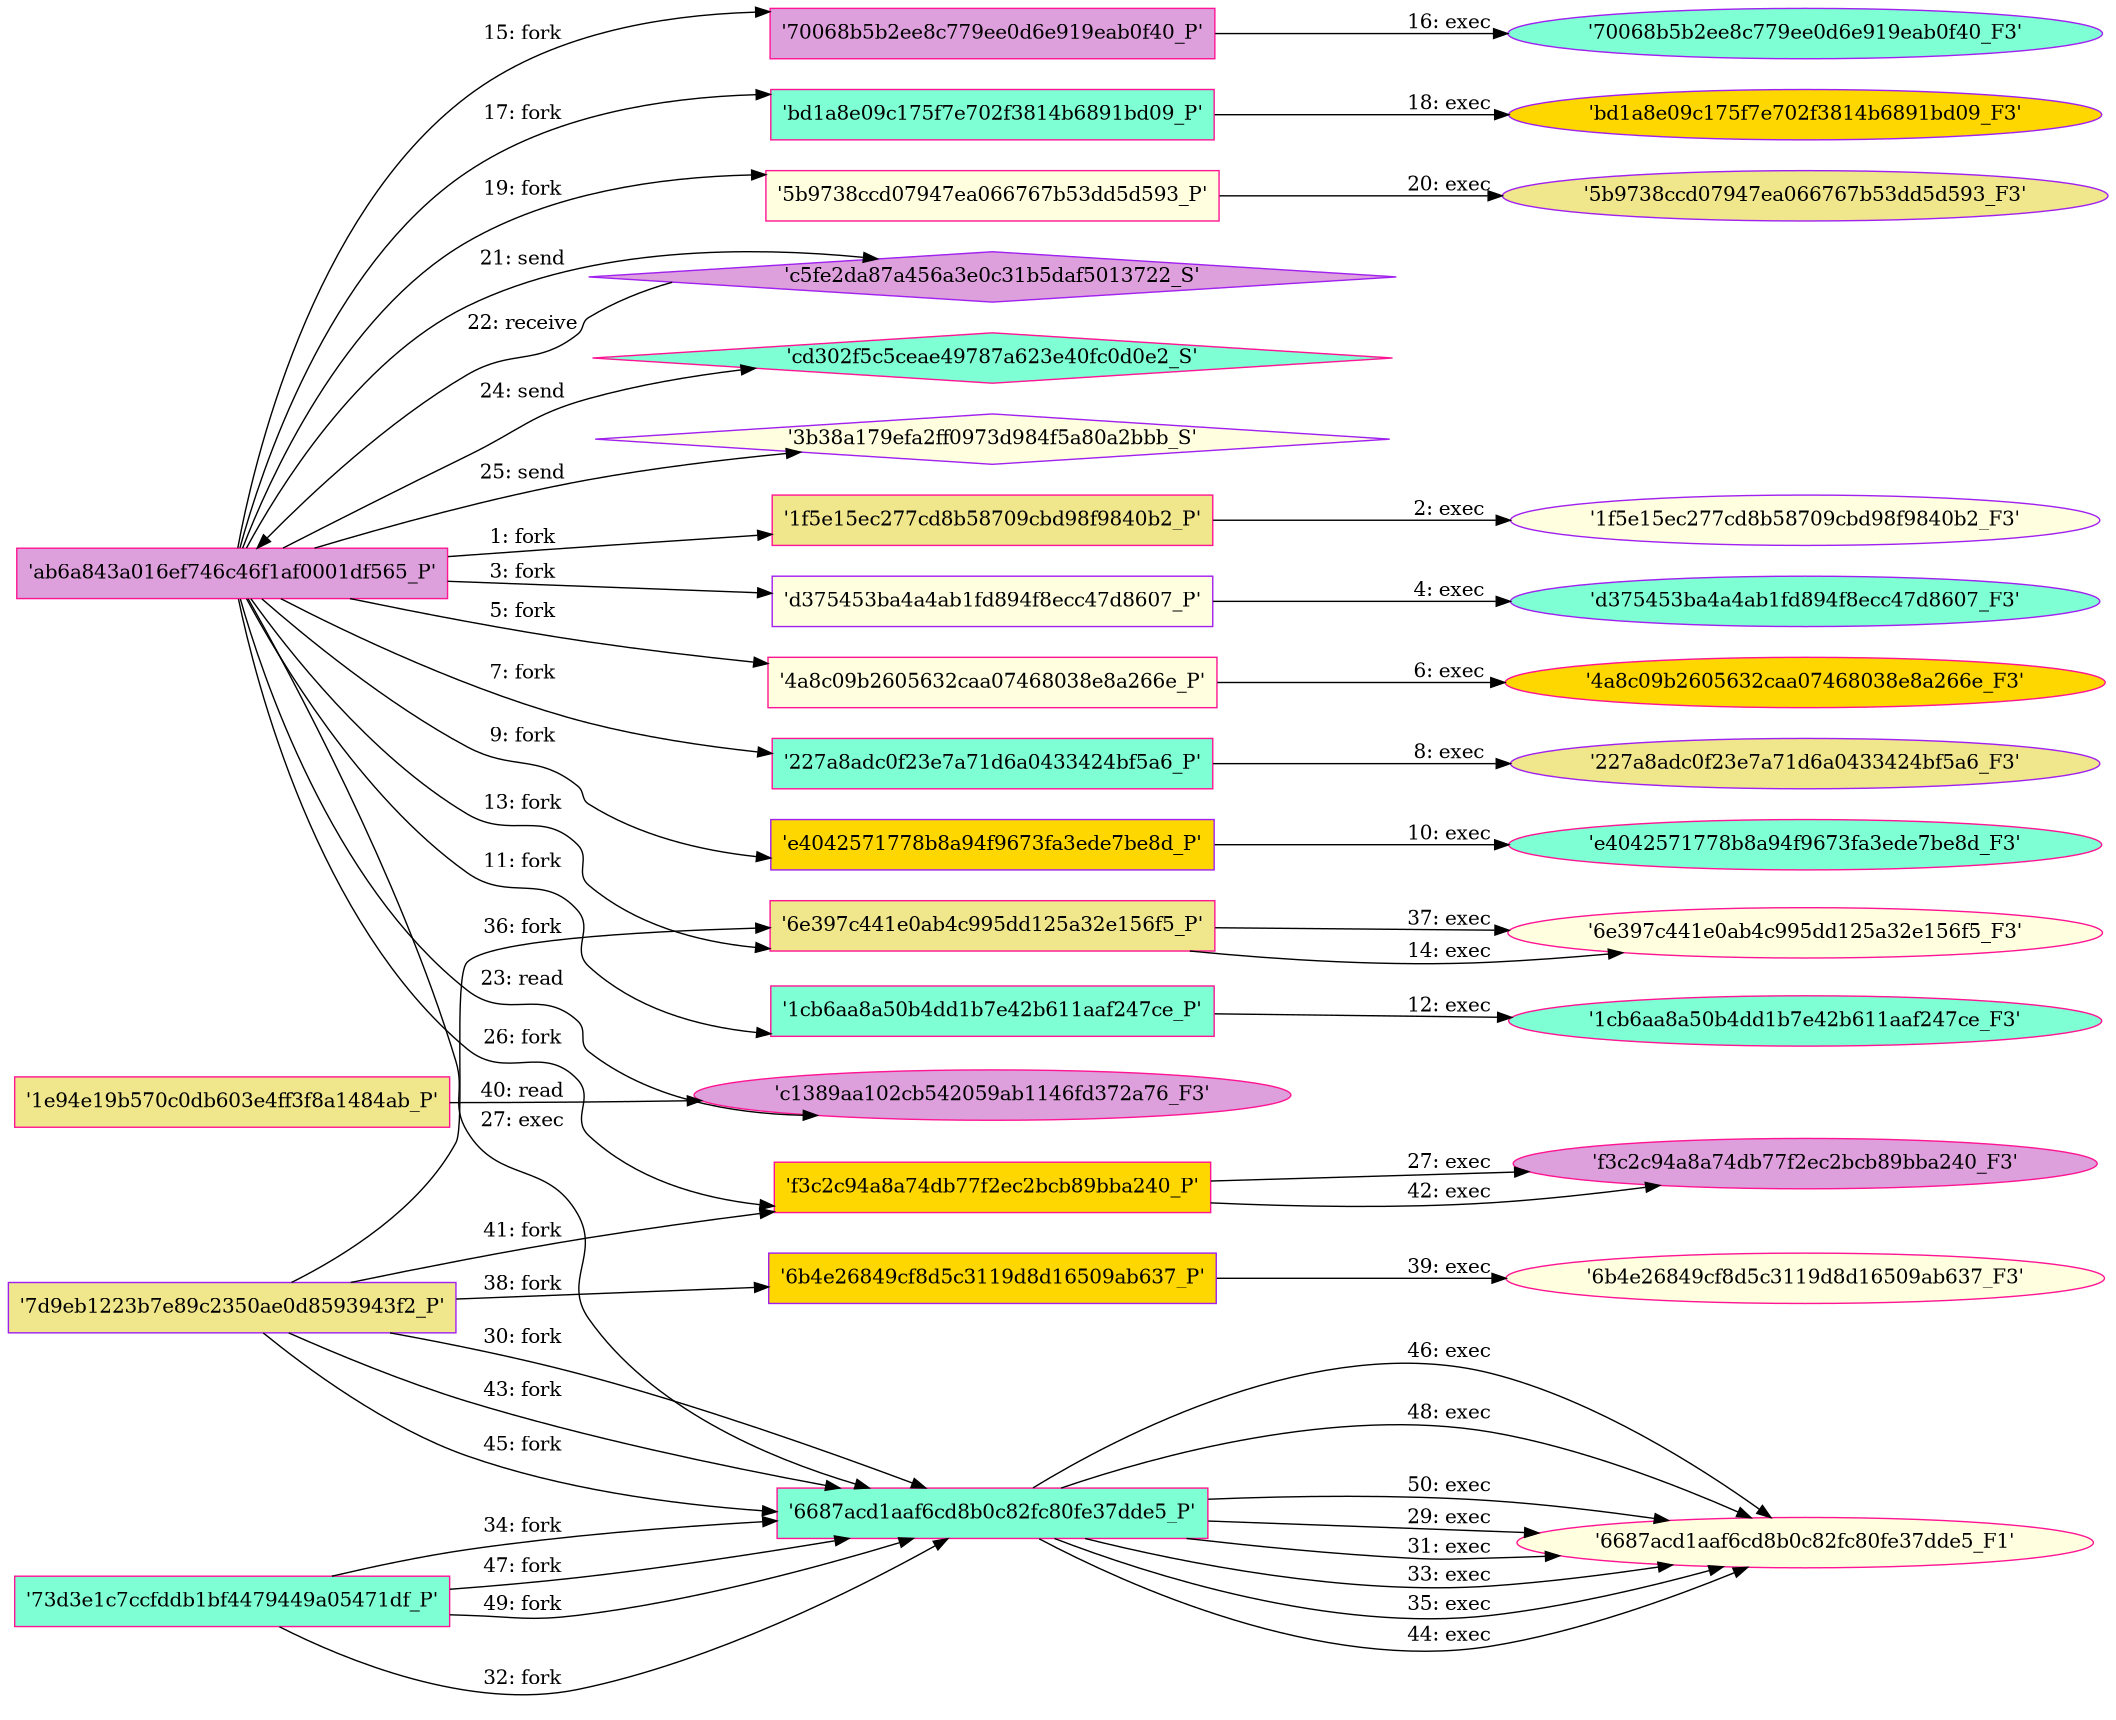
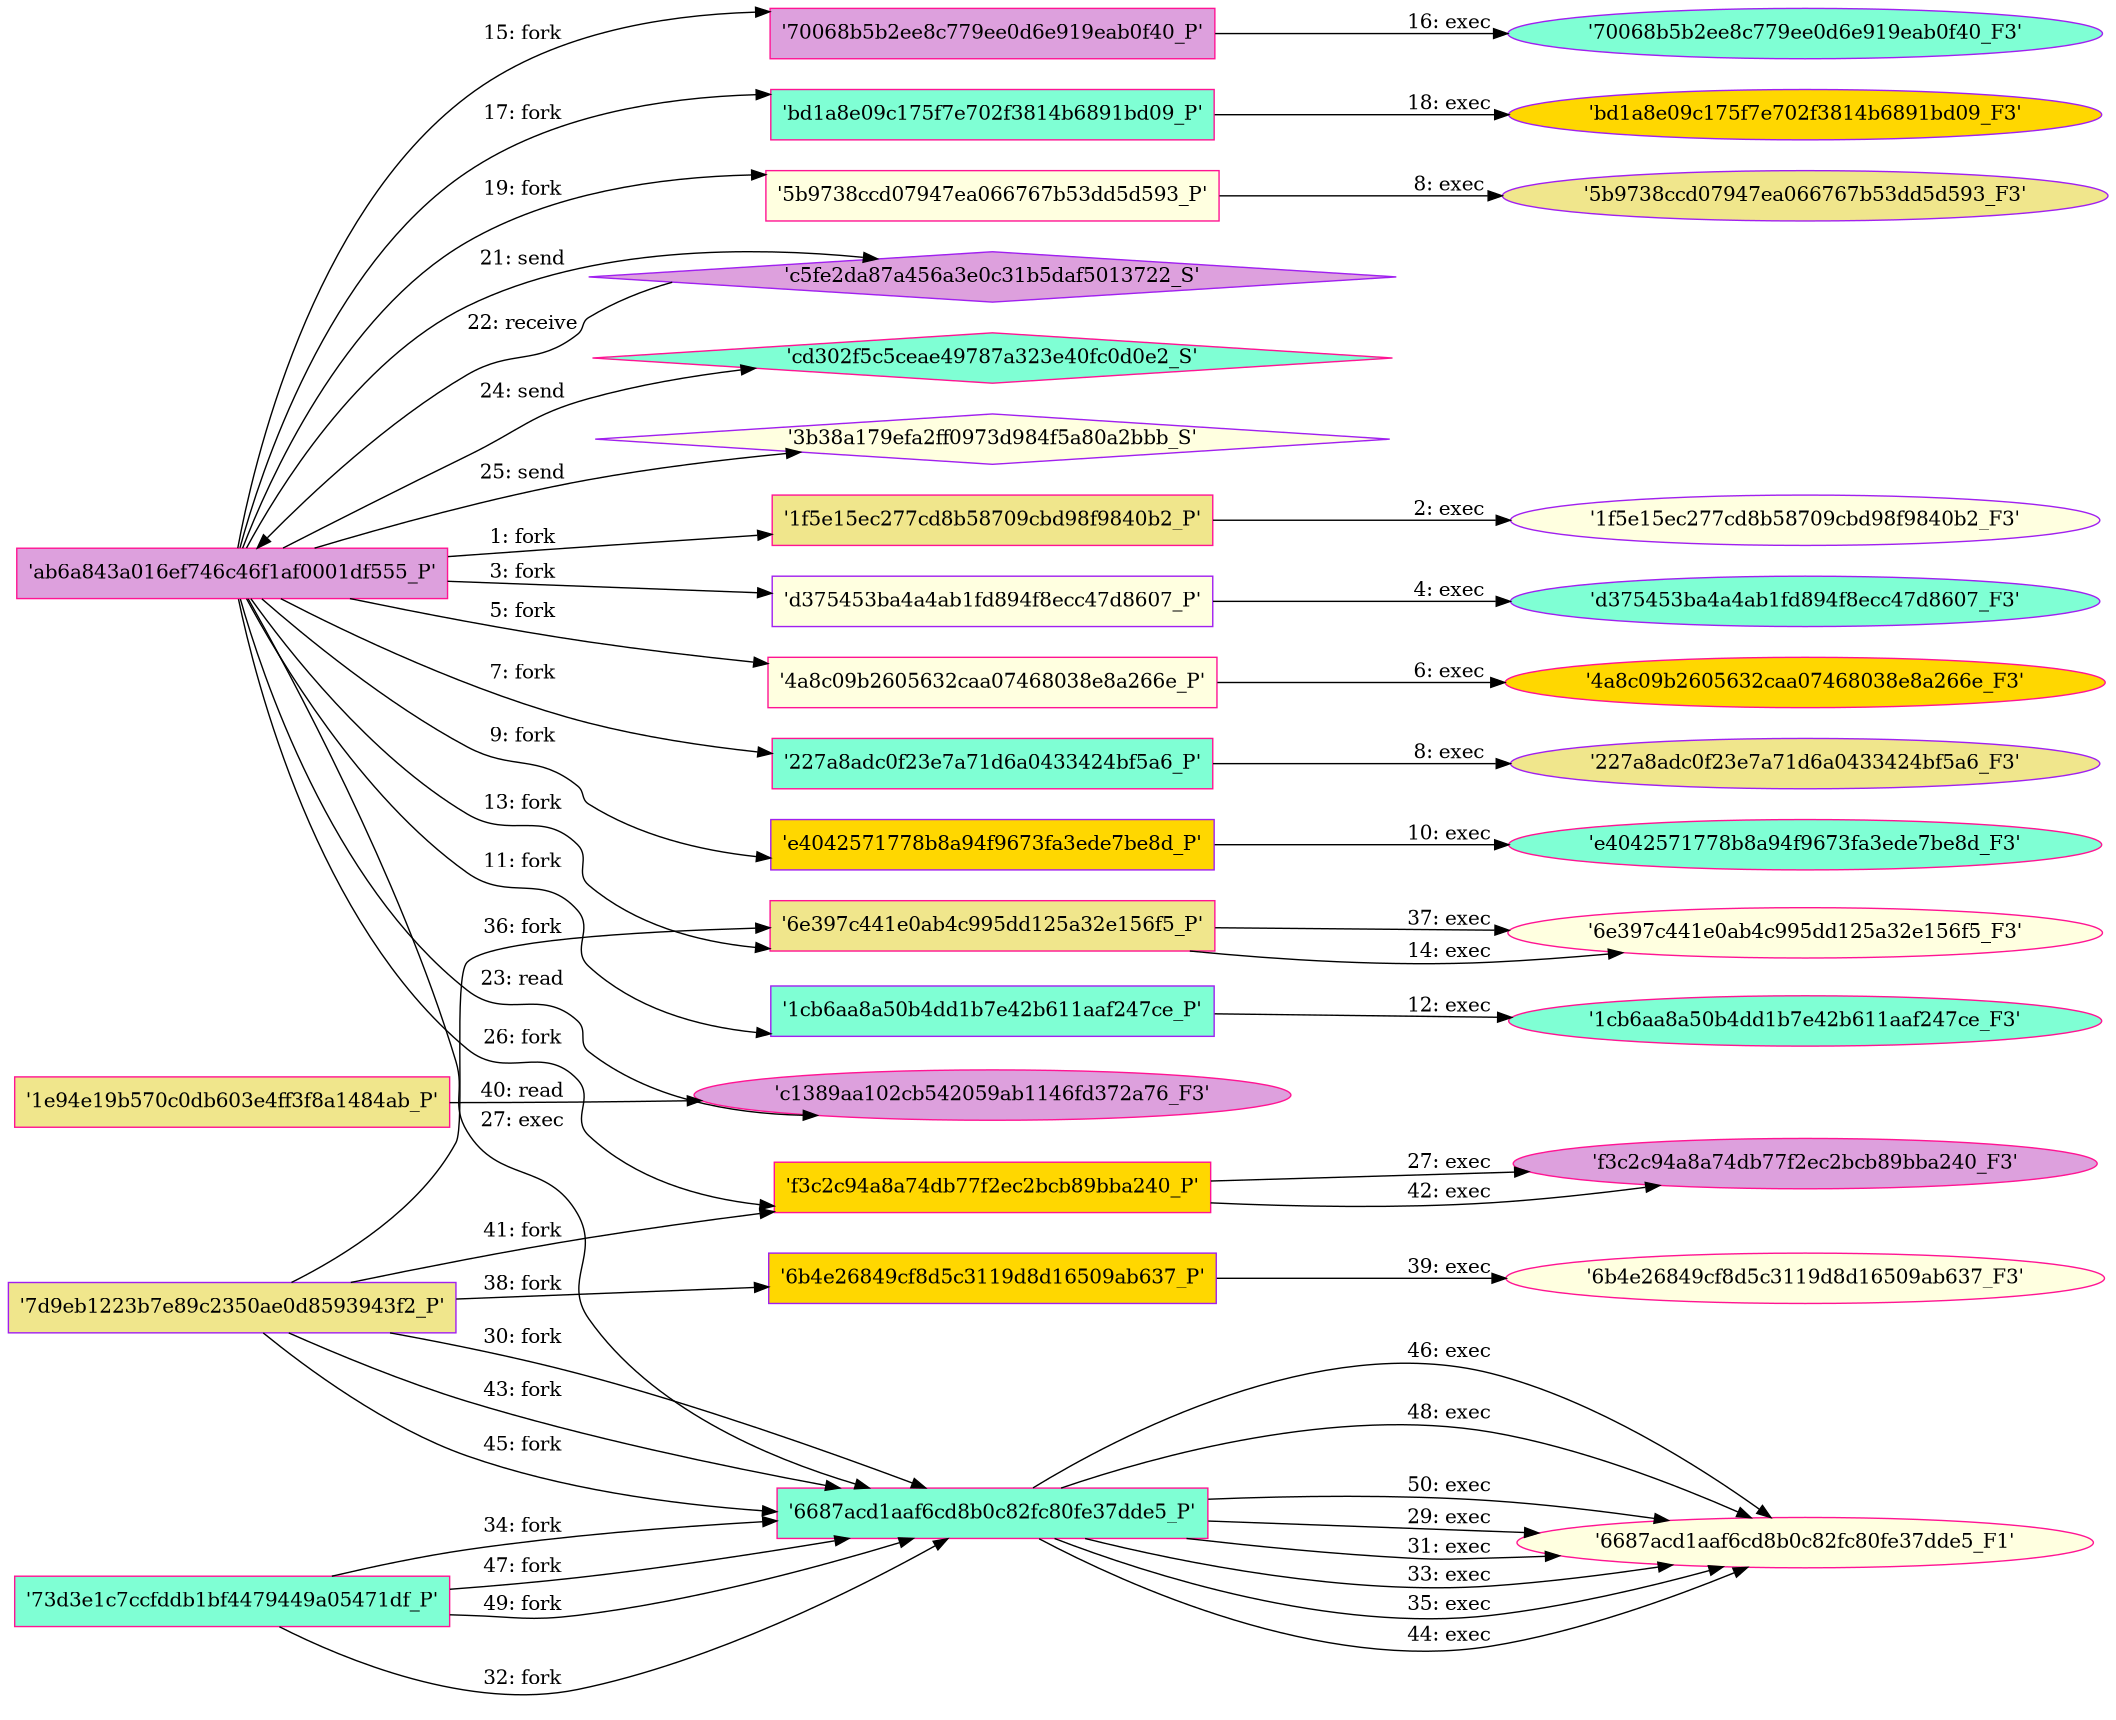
edge "'5b9738ccd07947ea066767b53dd5d593_P'" -> "'5b9738ccd07947ea066767b53dd5d593_F3'": label "20: exec" -> "8: exec"
node "'cd302f5c5ceae49787a623e40fc0d0e2_S'": label "'cd302f5c5ceae49787a623e40fc0d0e2_S'" -> "'cd302f5c5ceae49787a323e40fc0d0e2_S'"
node "'ab6a843a016ef746c46f1af0001df565_P'": label "'ab6a843a016ef746c46f1af0001df565_P'" -> "'ab6a843a016ef746c46f1af0001df555_P'"
node "'1cb6aa8a50b4dd1b7e42b611aaf247ce_P'": color deeppink -> purple
